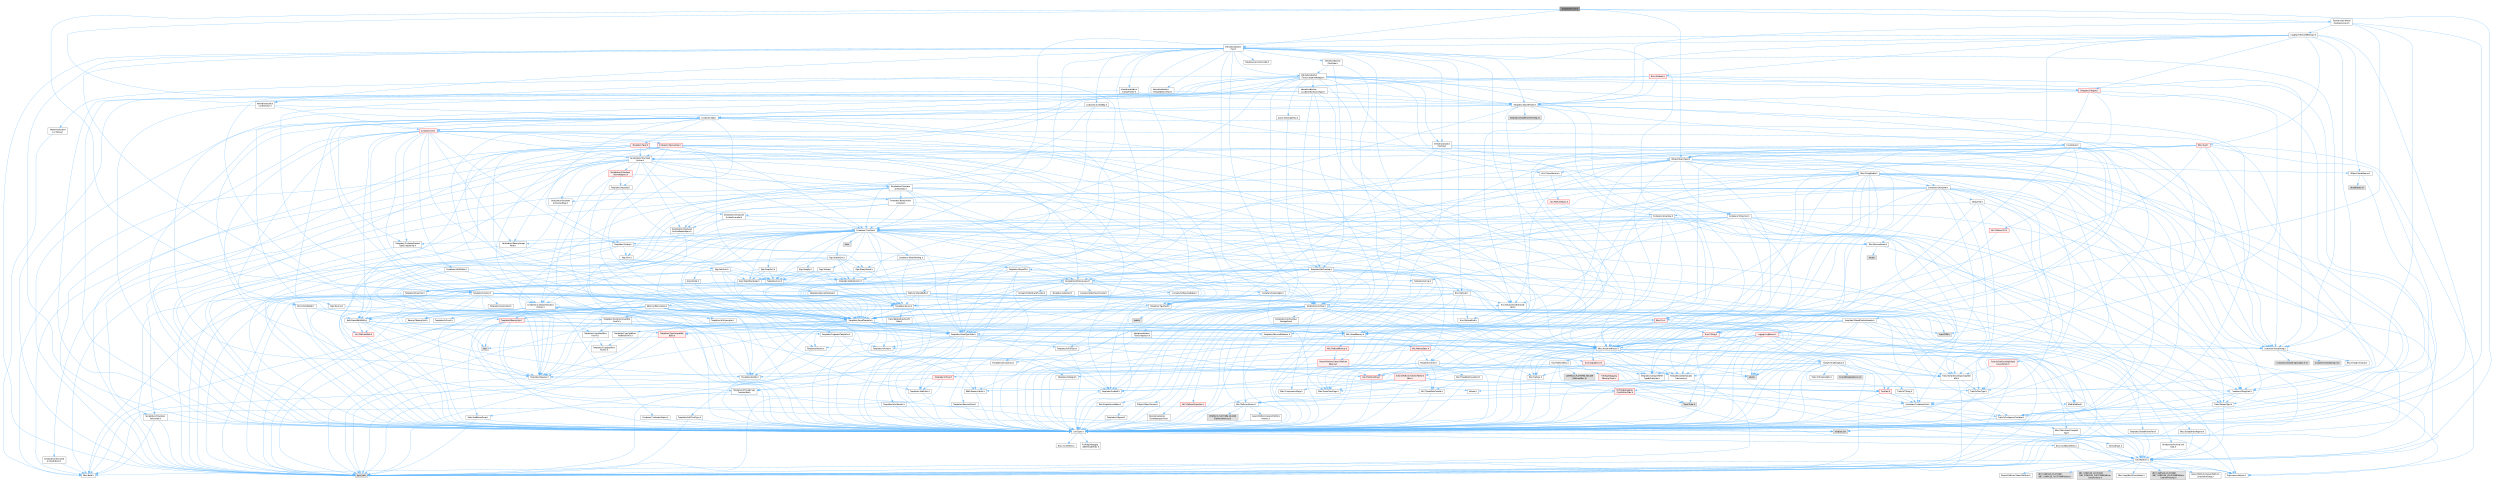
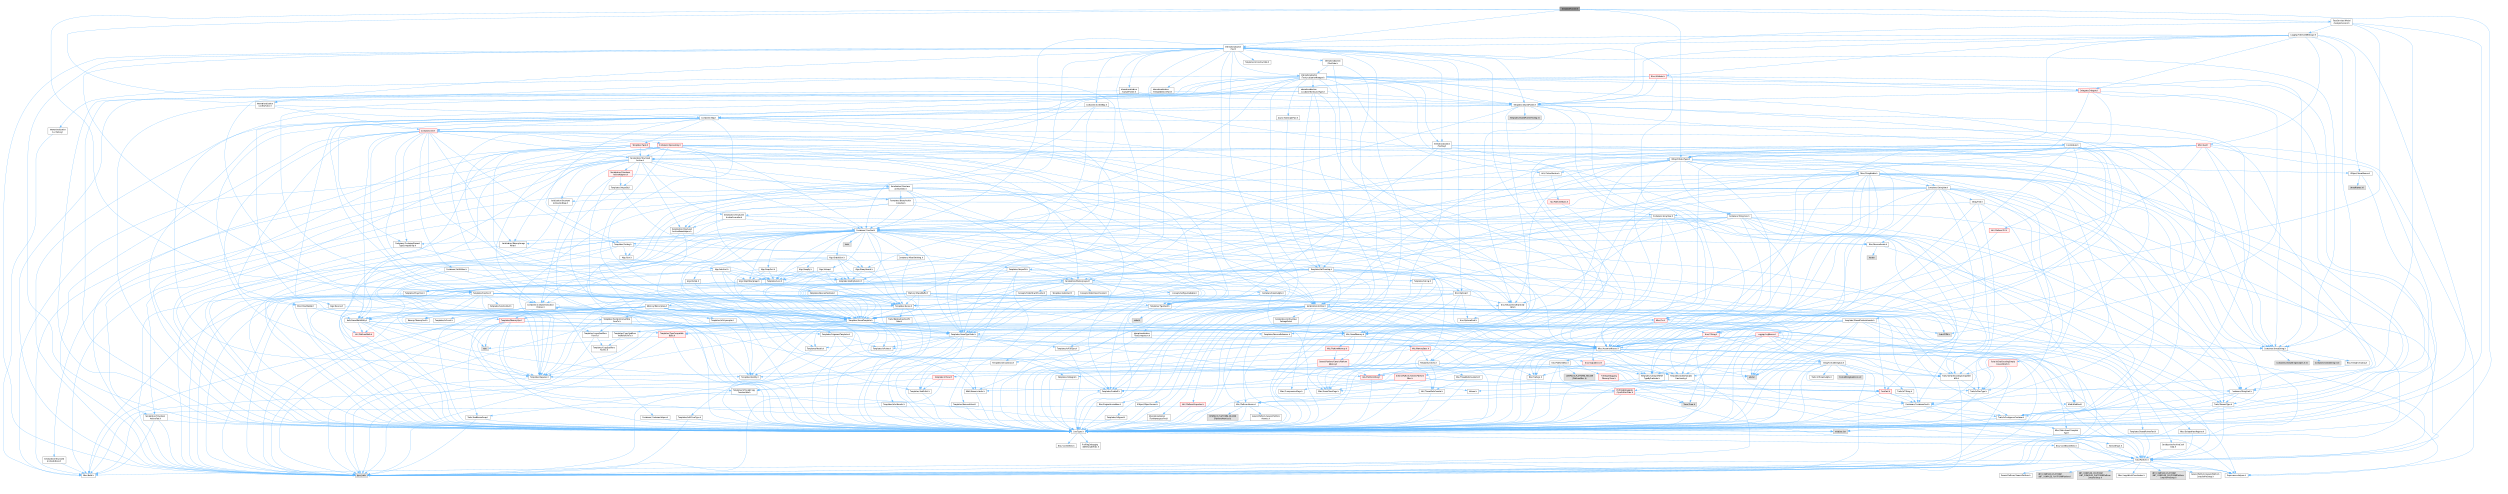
edge "Serialization/MemoryLayout.h" -> "Containers/StringFwd.h": removed
edge "Templates/UnrealTypeTraits.h" -> "CoreFwd.h": now "Serialization/Archive.h" -> "CoreFwd.h"
